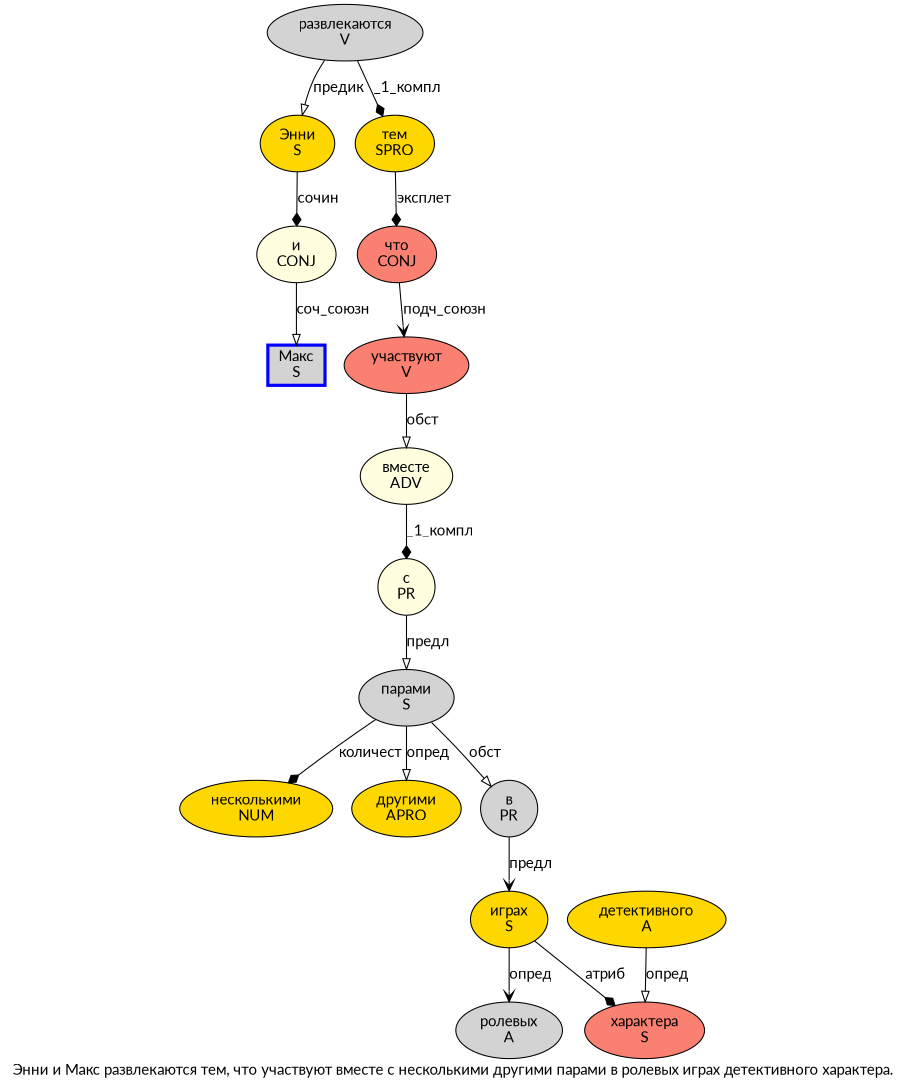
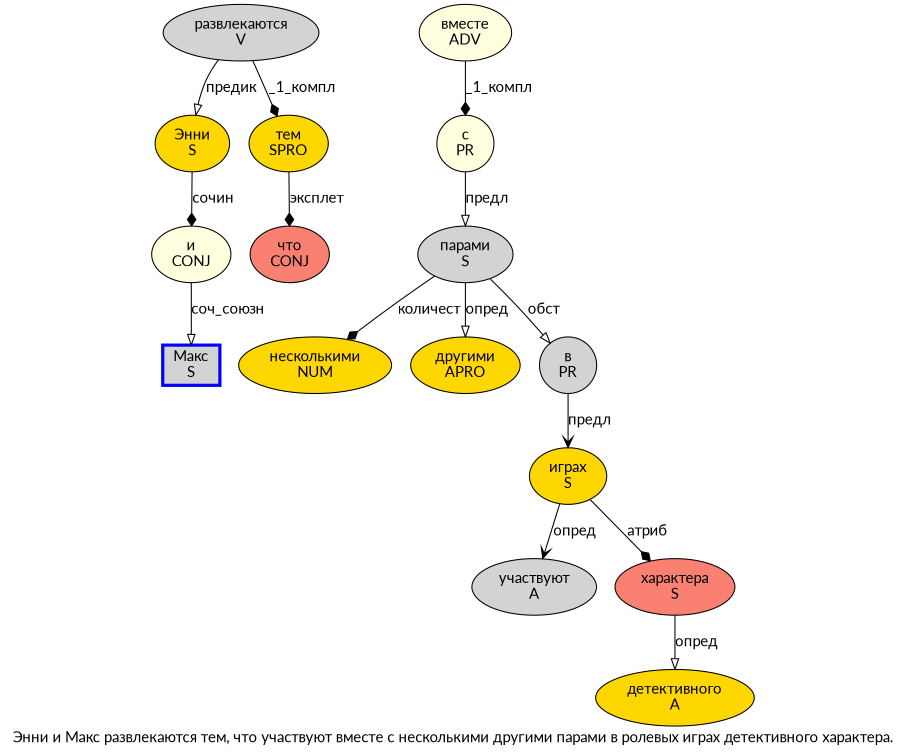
node "участвуют V": removed
edge "детективного A" -> "характера S": reversed
node "ролевых A": label "ролевых A" -> "участвуют A"
